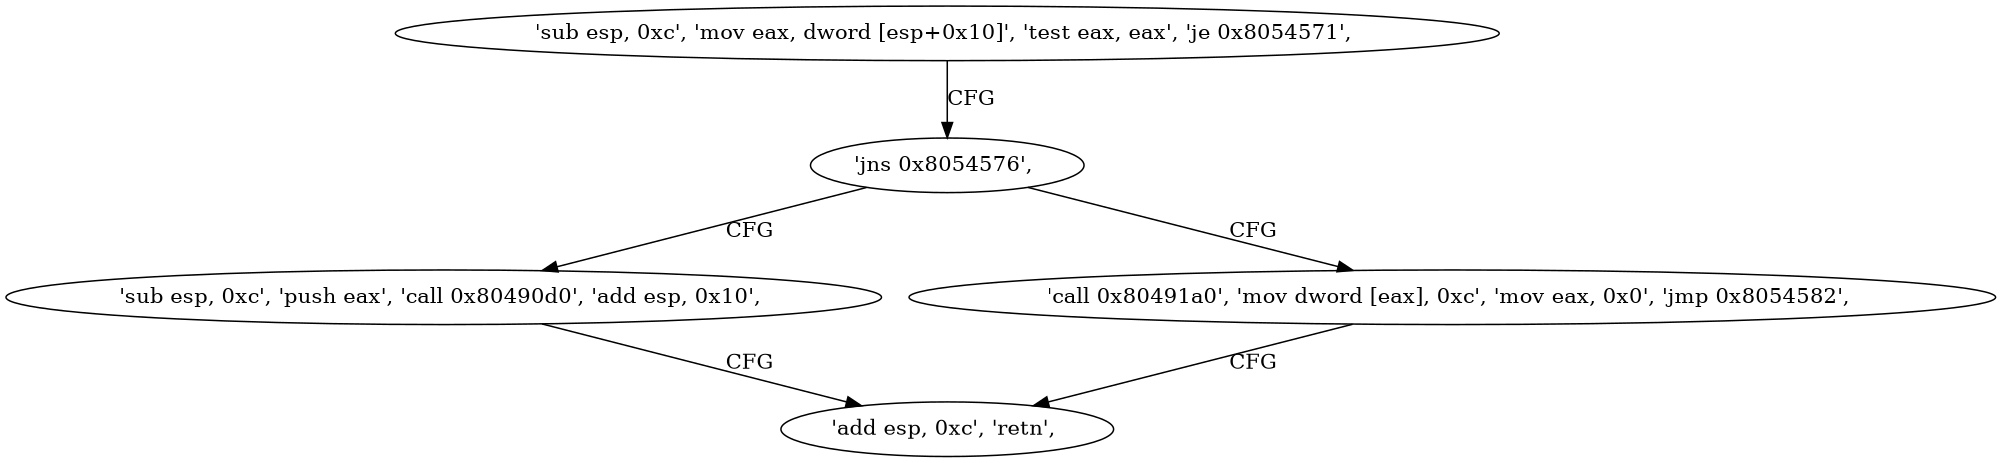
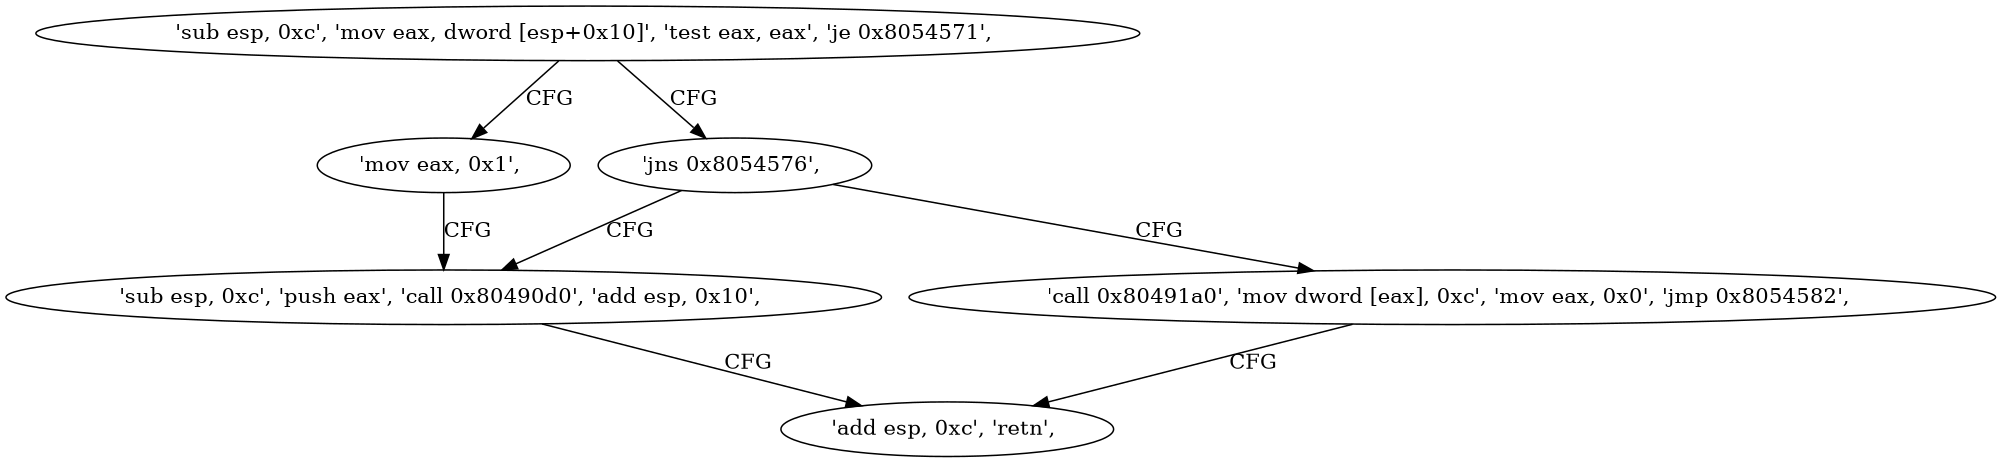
node "'mov eax, 0x1',": added
